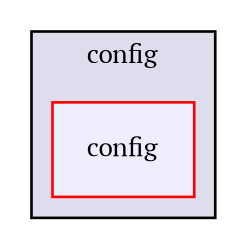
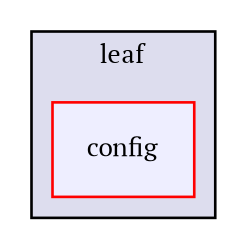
cluster "config": label "config" -> "leaf"
